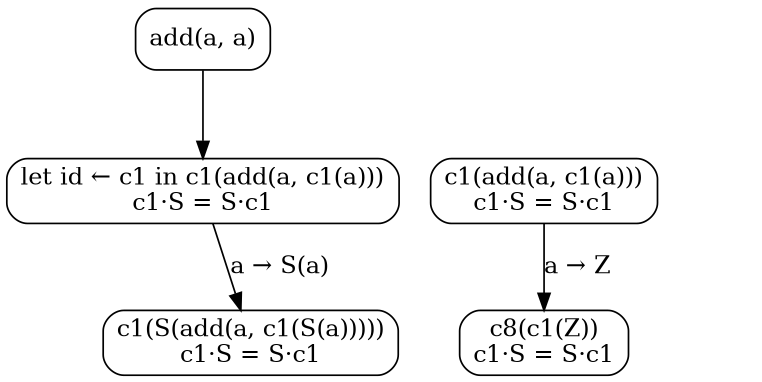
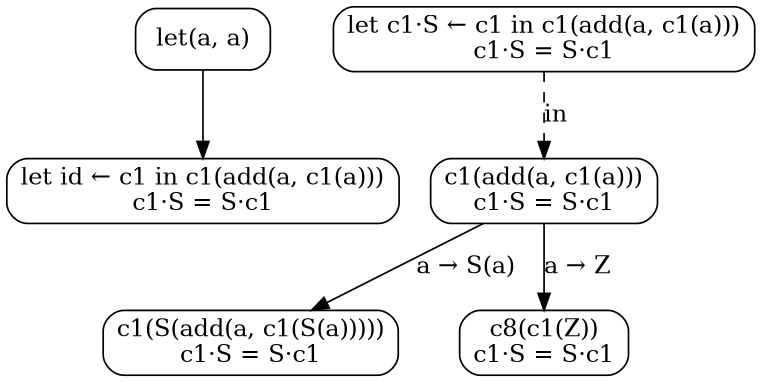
node "add(a, a)": label "add(a, a)" -> "let(a, a)"
node "let c1·S ← c1 in c1(add(a, c1(a))) c1·S = S·c1": added
edge "let id ← c1 in c1(add(a, c1(a))) c1·S = S·c1" -> "c1(S(add(a, c1(S(a))))) c1·S = S·c1": now "c1(add(a, c1(a))) c1·S = S·c1" -> "c1(S(add(a, c1(S(a))))) c1·S = S·c1"
